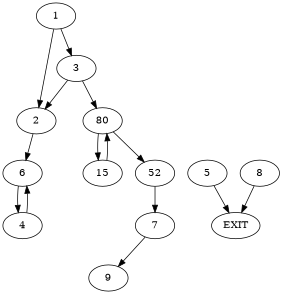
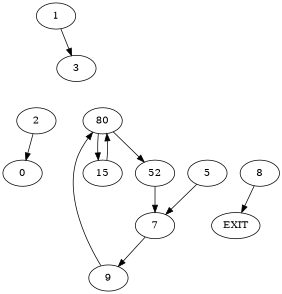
edge "1" -> "2": removed
edge "3" -> "80": now "9" -> "80"
edge "3" -> "2": removed
node "6": label "6" -> "0"
edge "5" -> "EXIT": now "5" -> "7"
node "4": removed
